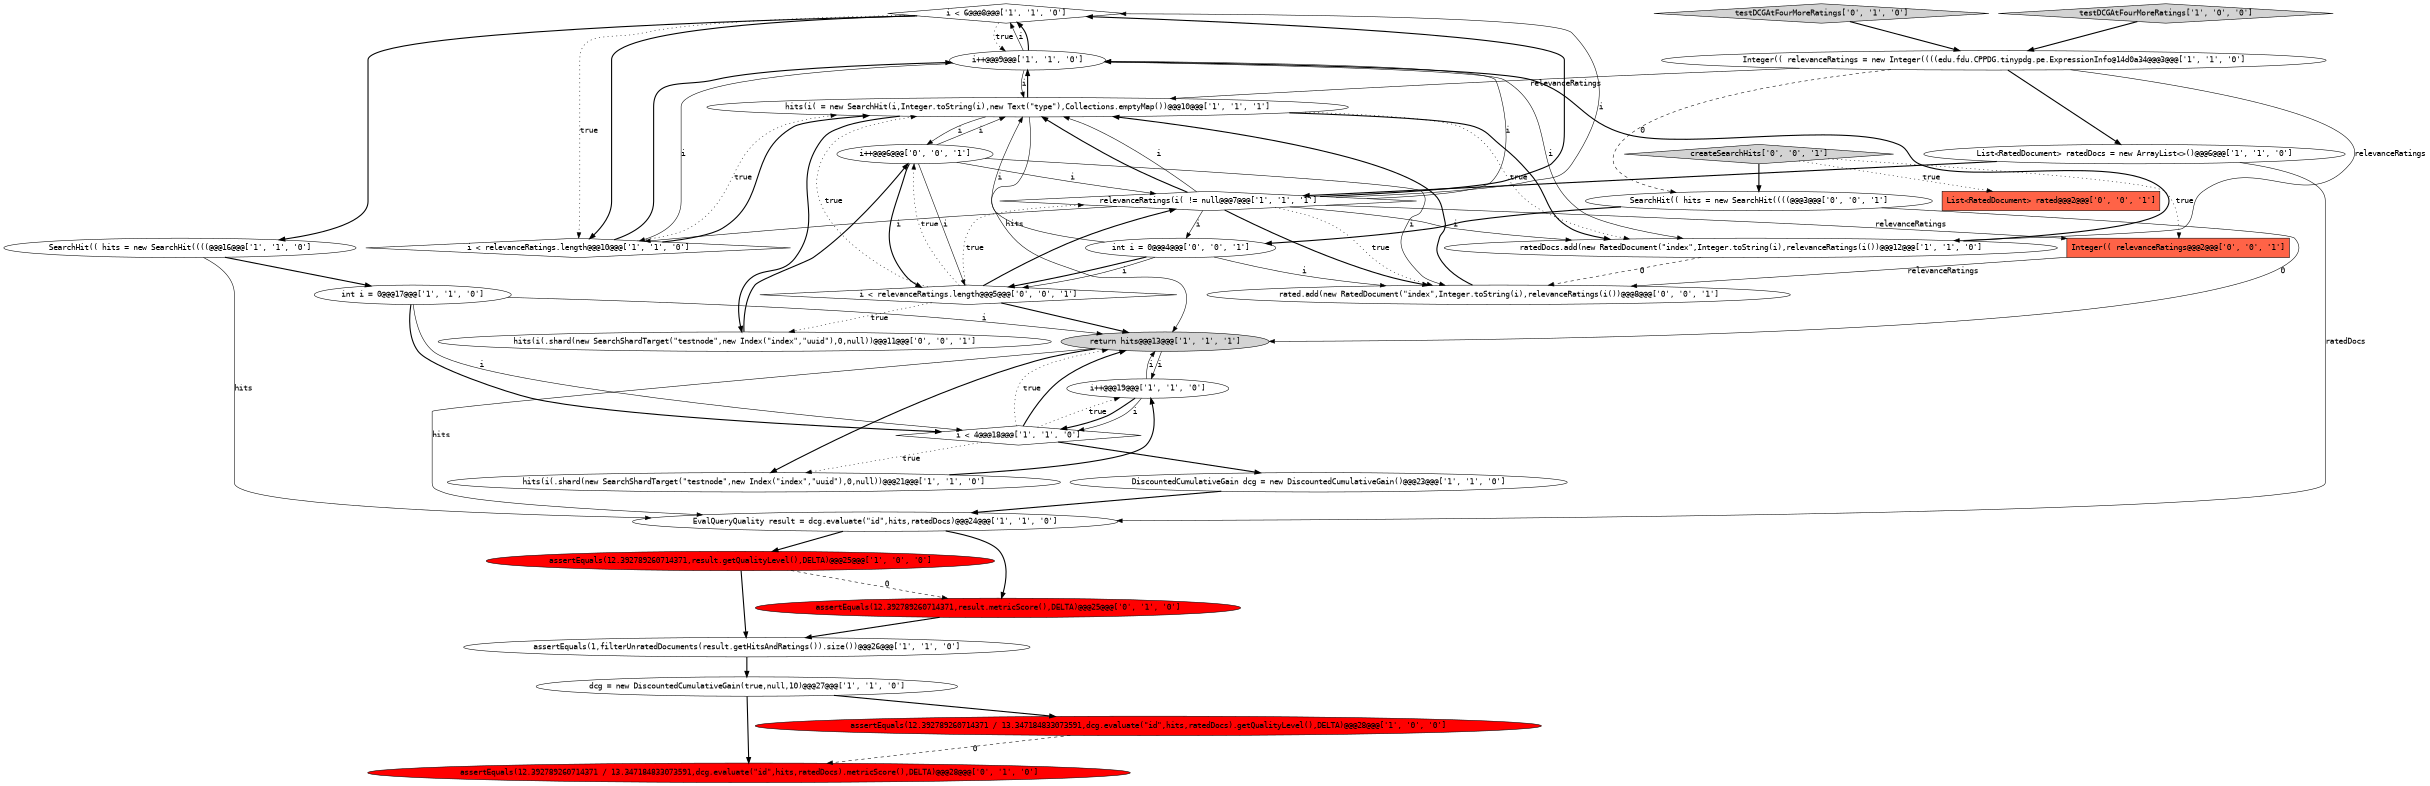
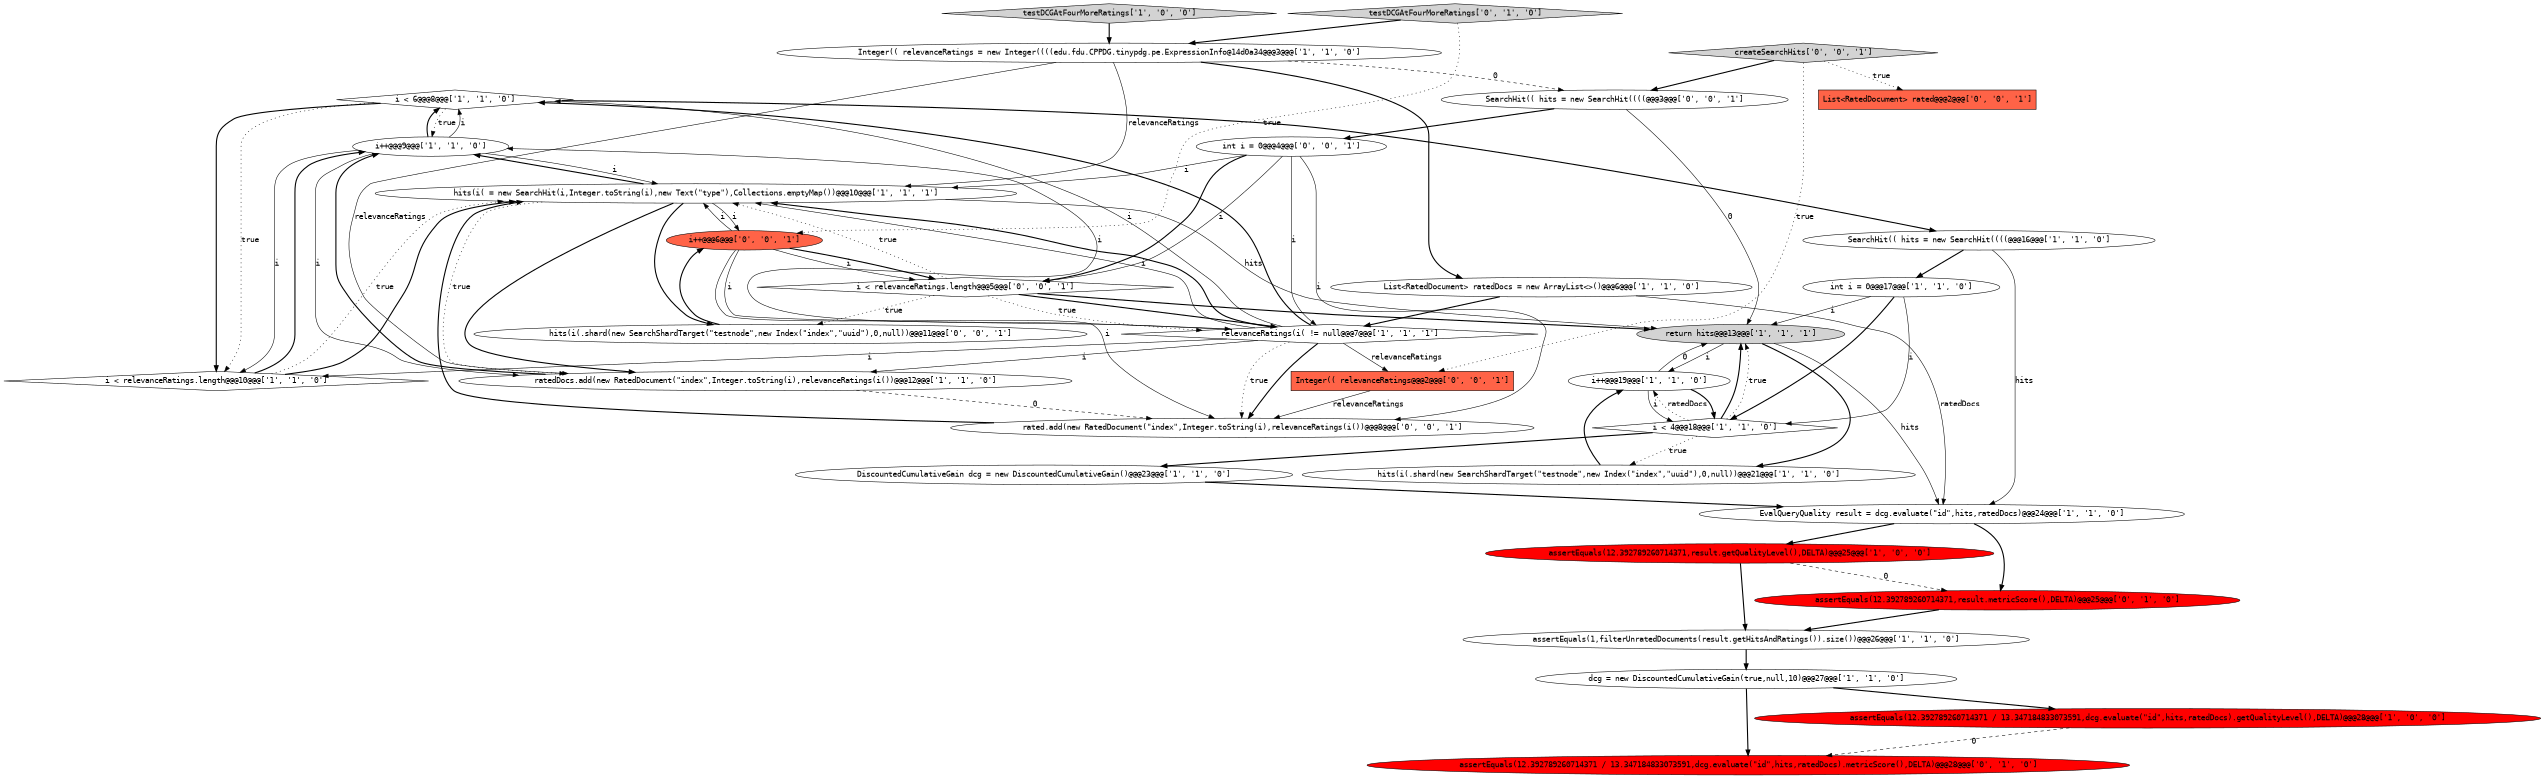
node "i++@@@6@@@['0', '0', '1']": fillcolor white -> tomato
edge "relevanceRatings(i( != null@@@7@@@['1', '1', '1']" -> "int i = 0@@@4@@@['0', '0', '1']": reversed
edge "i < relevanceRatings.length@@@5@@@['0', '0', '1']" -> "i++@@@6@@@['0', '0', '1']": now "testDCGAtFourMoreRatings['0', '1', '0']" -> "i++@@@6@@@['0', '0', '1']"
edge "i++@@@19@@@['1', '1', '0']" -> "return hits@@@13@@@['1', '1', '1']": label "i" -> "0"
edge "i < 4@@@18@@@['1', '1', '0']" -> "i++@@@19@@@['1', '1', '0']": label "true" -> "ratedDocs"
